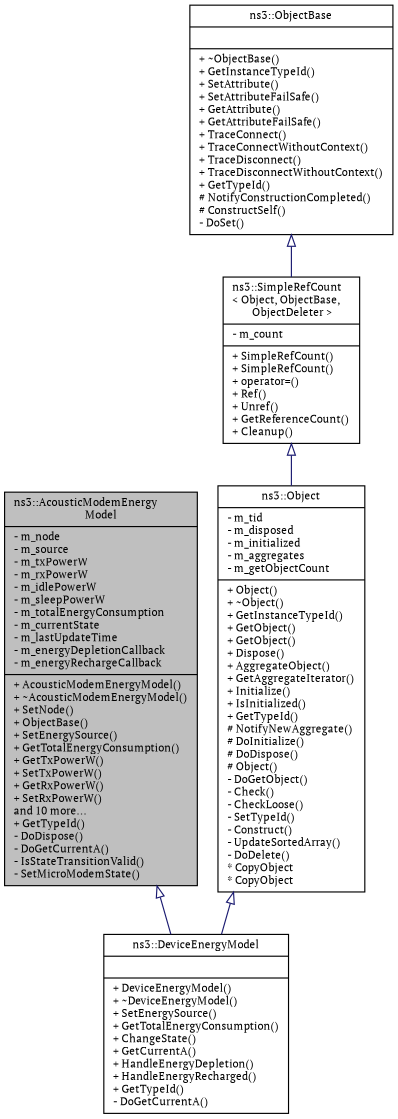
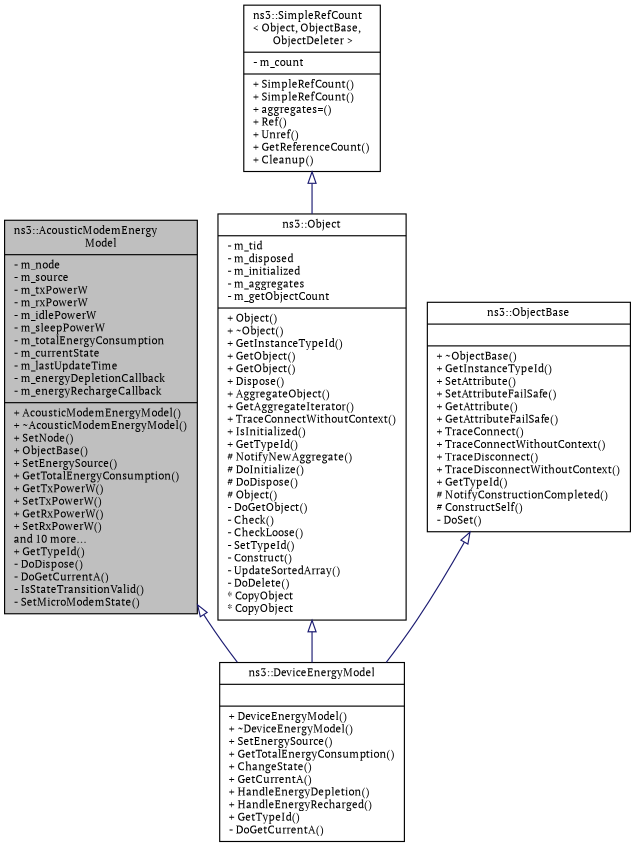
edge "ns3::SimpleRefCount" -> "ns3::ObjectBase": now "ns3::DeviceEnergyModel" -> "ns3::ObjectBase"
node "ns3::SimpleRefCount": text "+ operator=()" -> "+ aggregates=()"
node "ns3::Object": text "+ Initialize()" -> "+ TraceConnectWithoutContext()"
